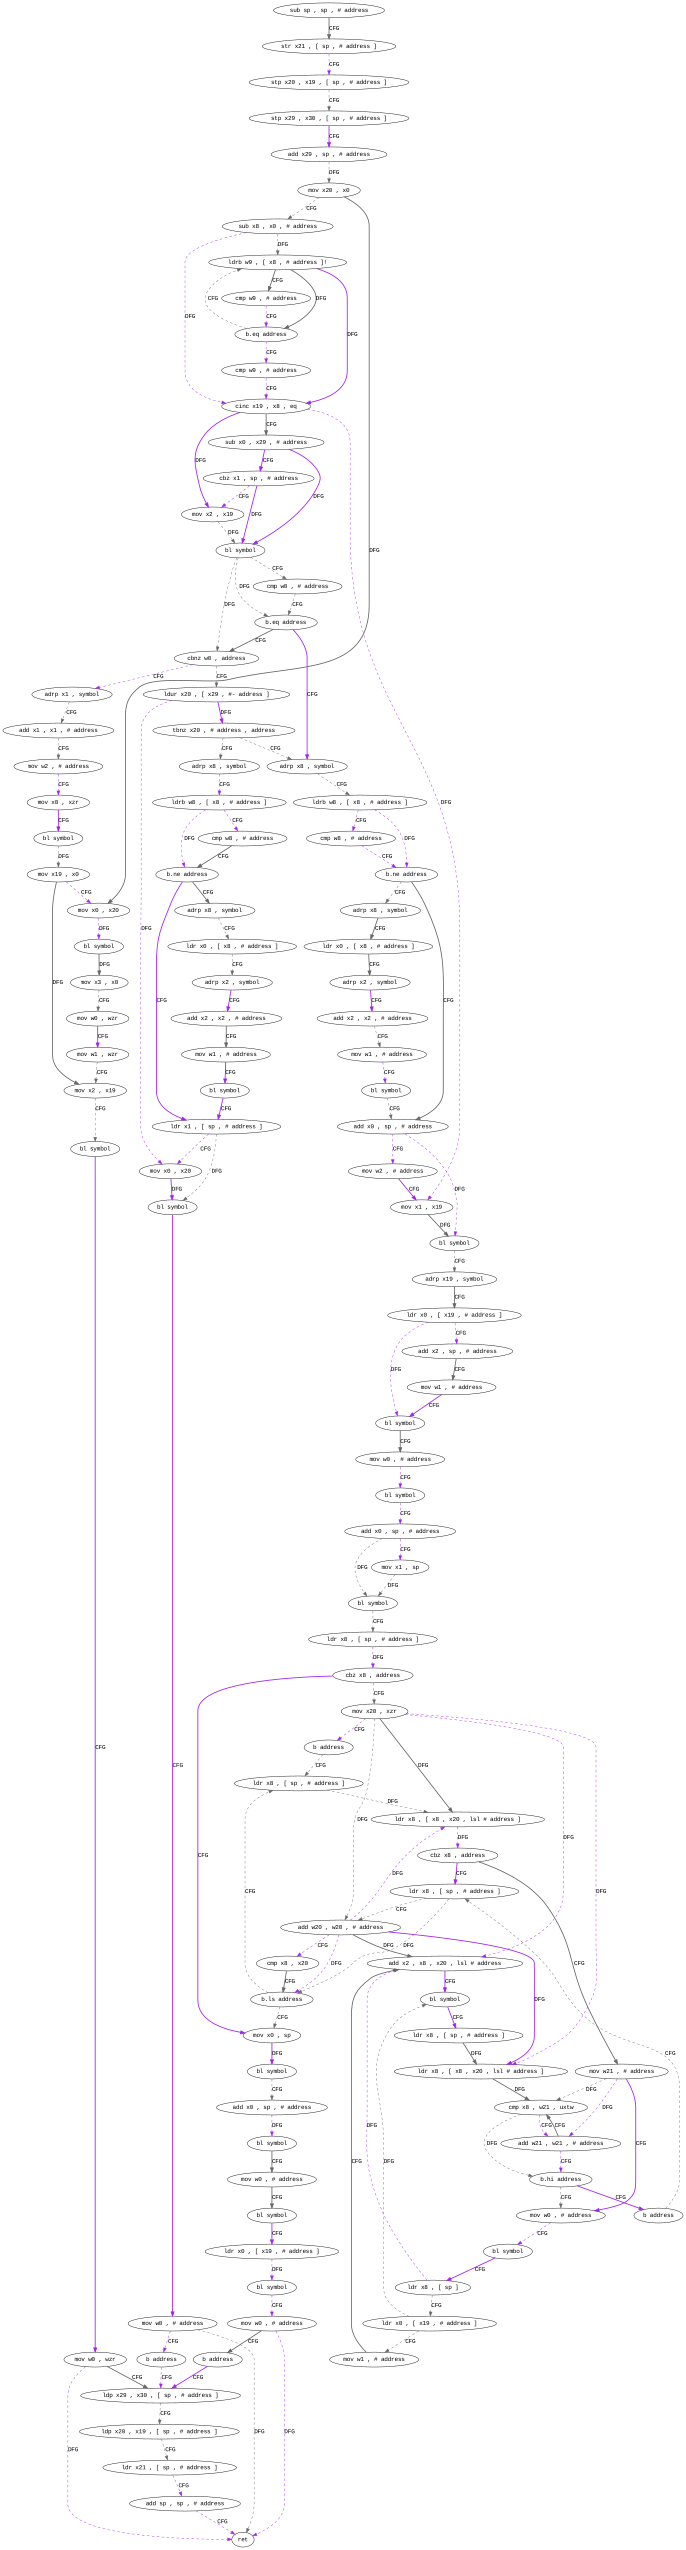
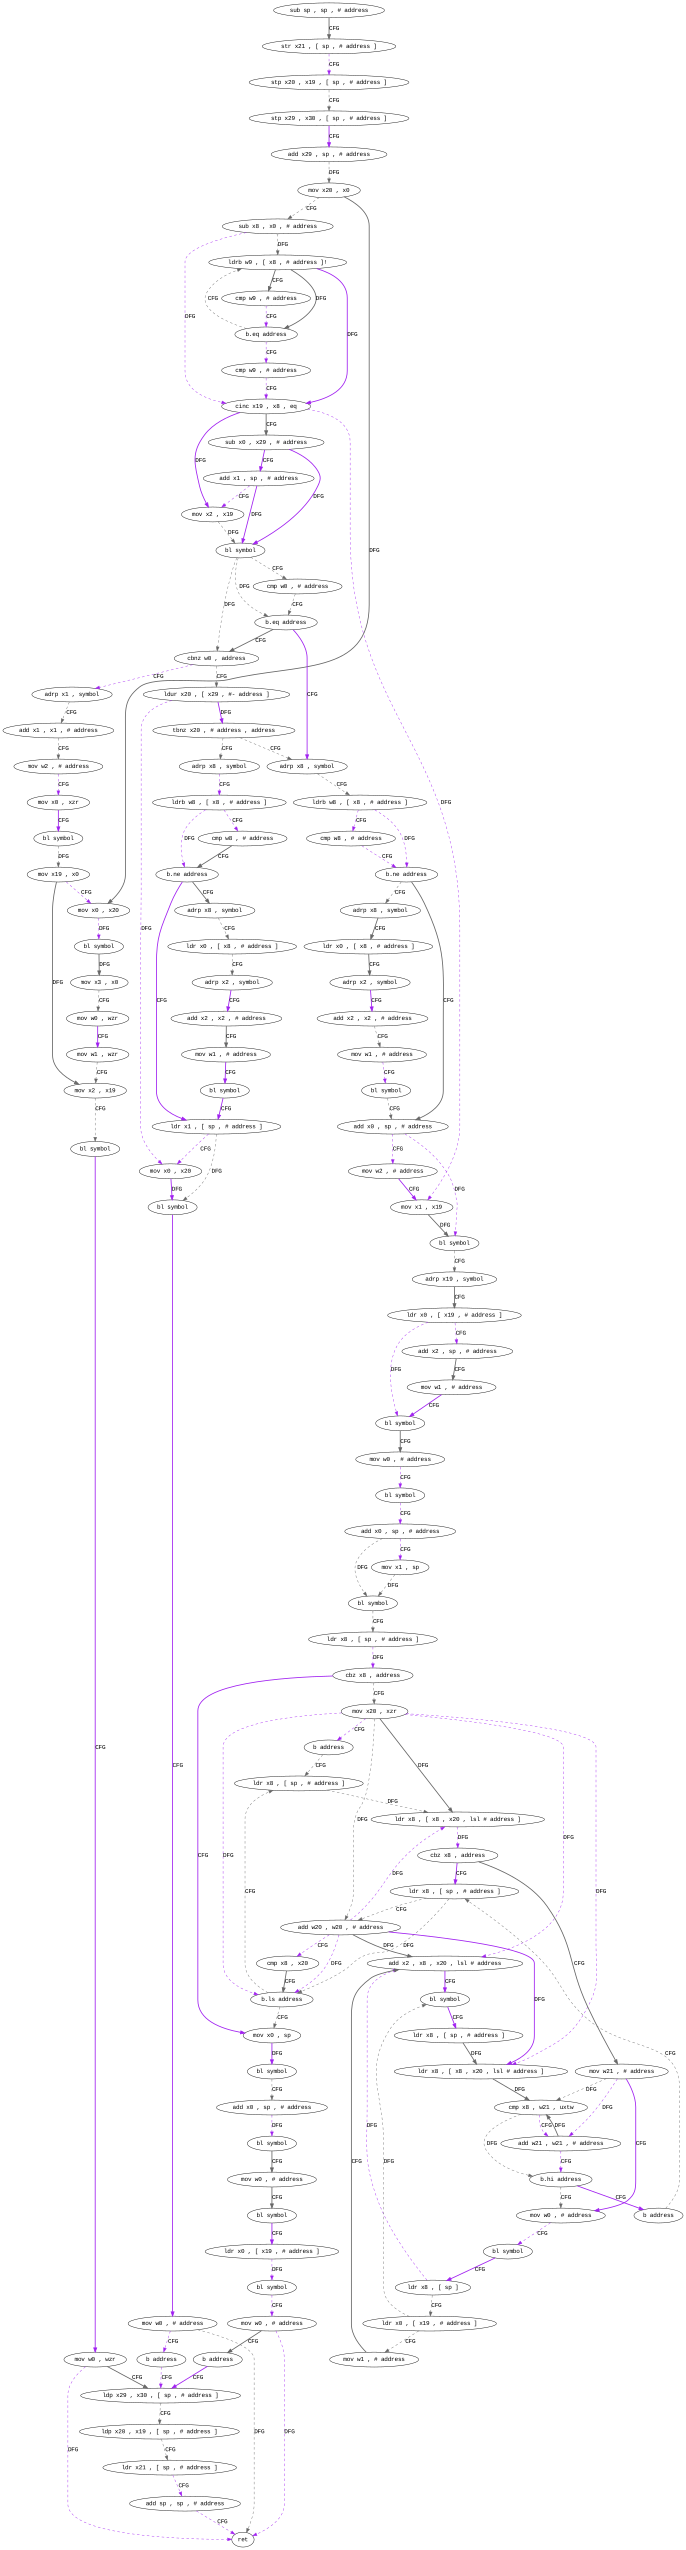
node "cbz x1 , sp , # address": label "cbz x1 , sp , # address" -> "add x1 , sp , # address"
edge "mov x20 , xzr" -> "b.ls address": added, label "DFG"
edge "add w21 , w21 , # address" -> "cmp x8 , w21 , uxtw": label "CFG" -> "DFG"
